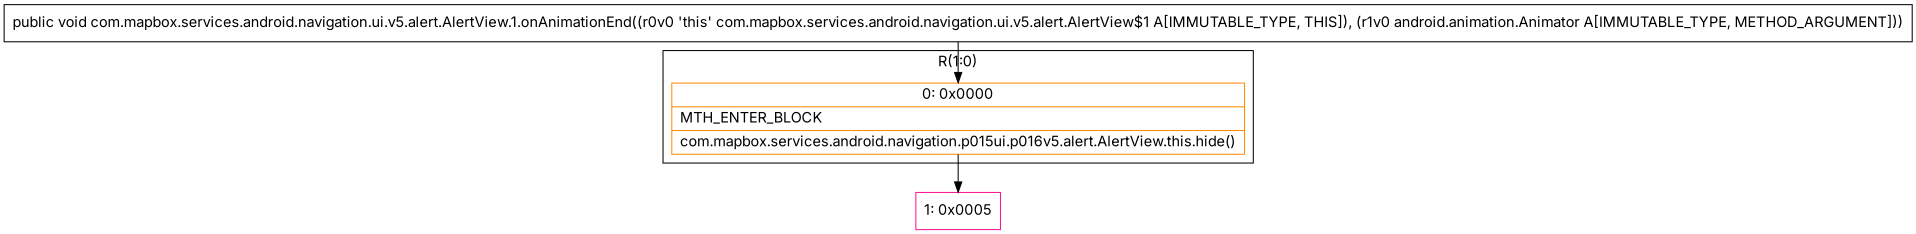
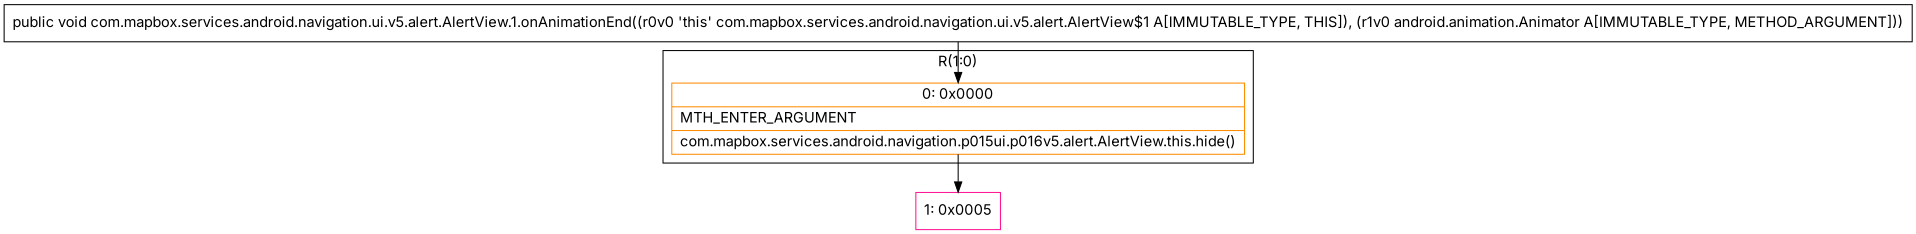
node "0: 0x0000": text "MTH_ENTER_BLOCK" -> "MTH_ENTER_ARGUMENT"
